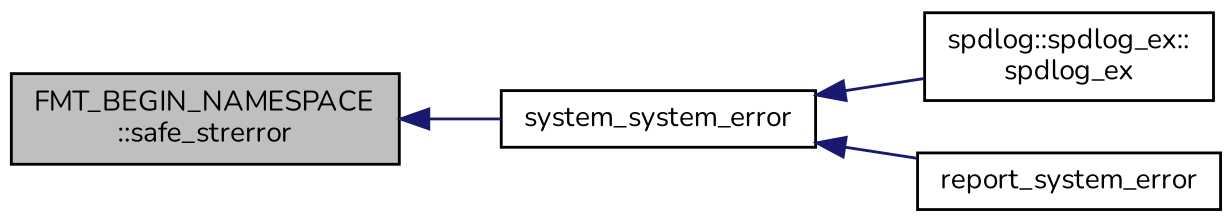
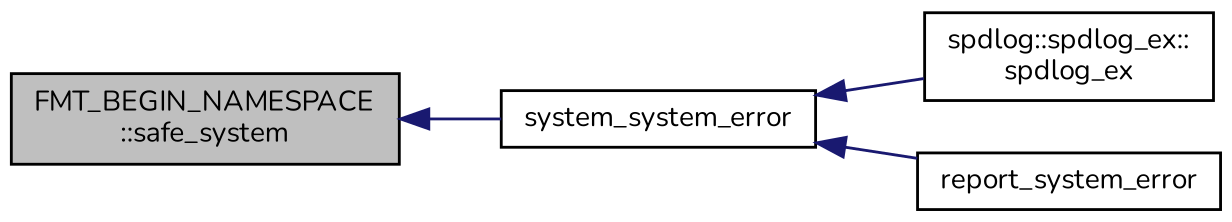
node "FMT_BEGIN_NAMESPACE ::safe_strerror": label "FMT_BEGIN_NAMESPACE ::safe_strerror" -> "FMT_BEGIN_NAMESPACE ::safe_system"
